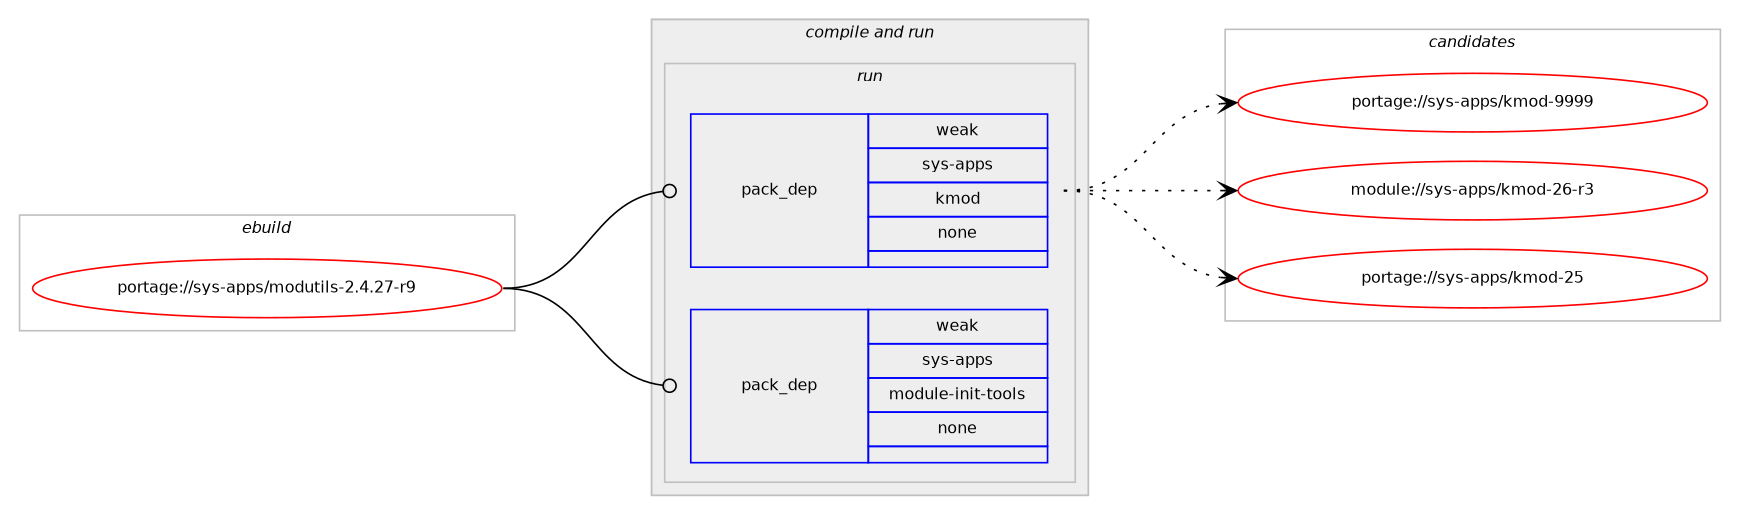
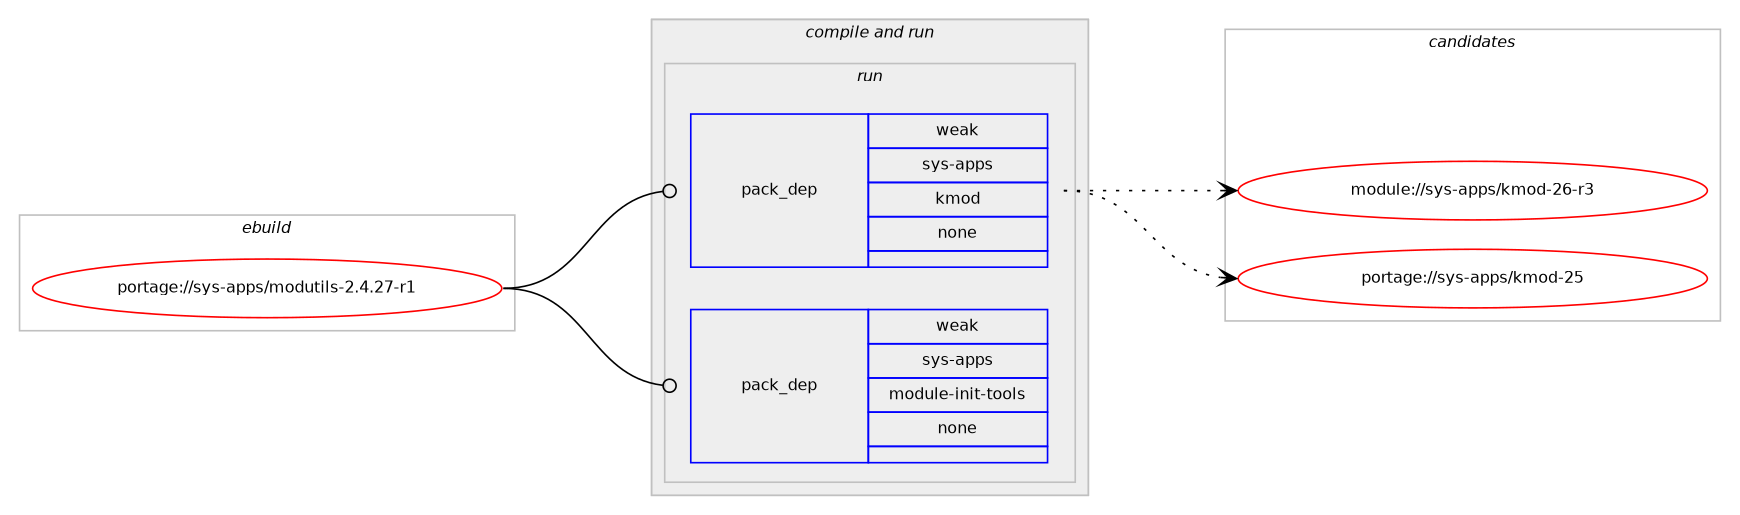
node "portage://sys-apps/kmod-9999": removed
node "portage://sys-apps/modutils-2.4.27-r9": label "portage://sys-apps/modutils-2.4.27-r9" -> "portage://sys-apps/modutils-2.4.27-r1"
